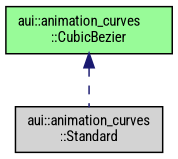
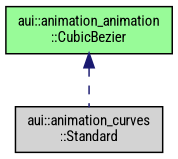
node "aui::animation_curves ::CubicBezier": label "aui::animation_curves ::CubicBezier" -> "aui::animation_animation ::CubicBezier"
